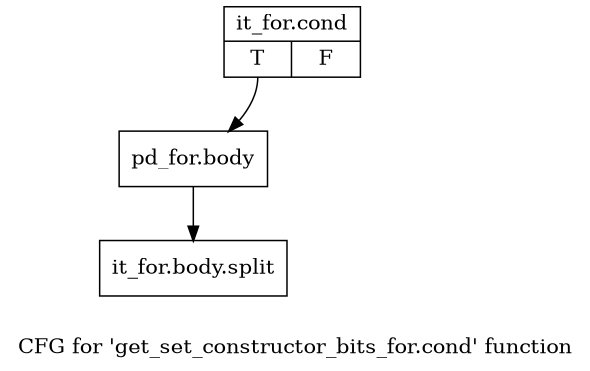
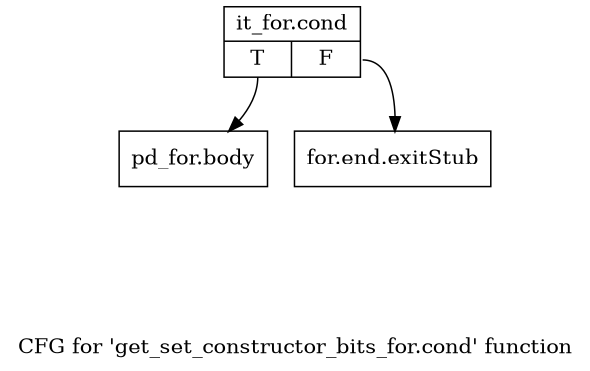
node "for.end.exitStub": added
node "it_for.body.split": removed
